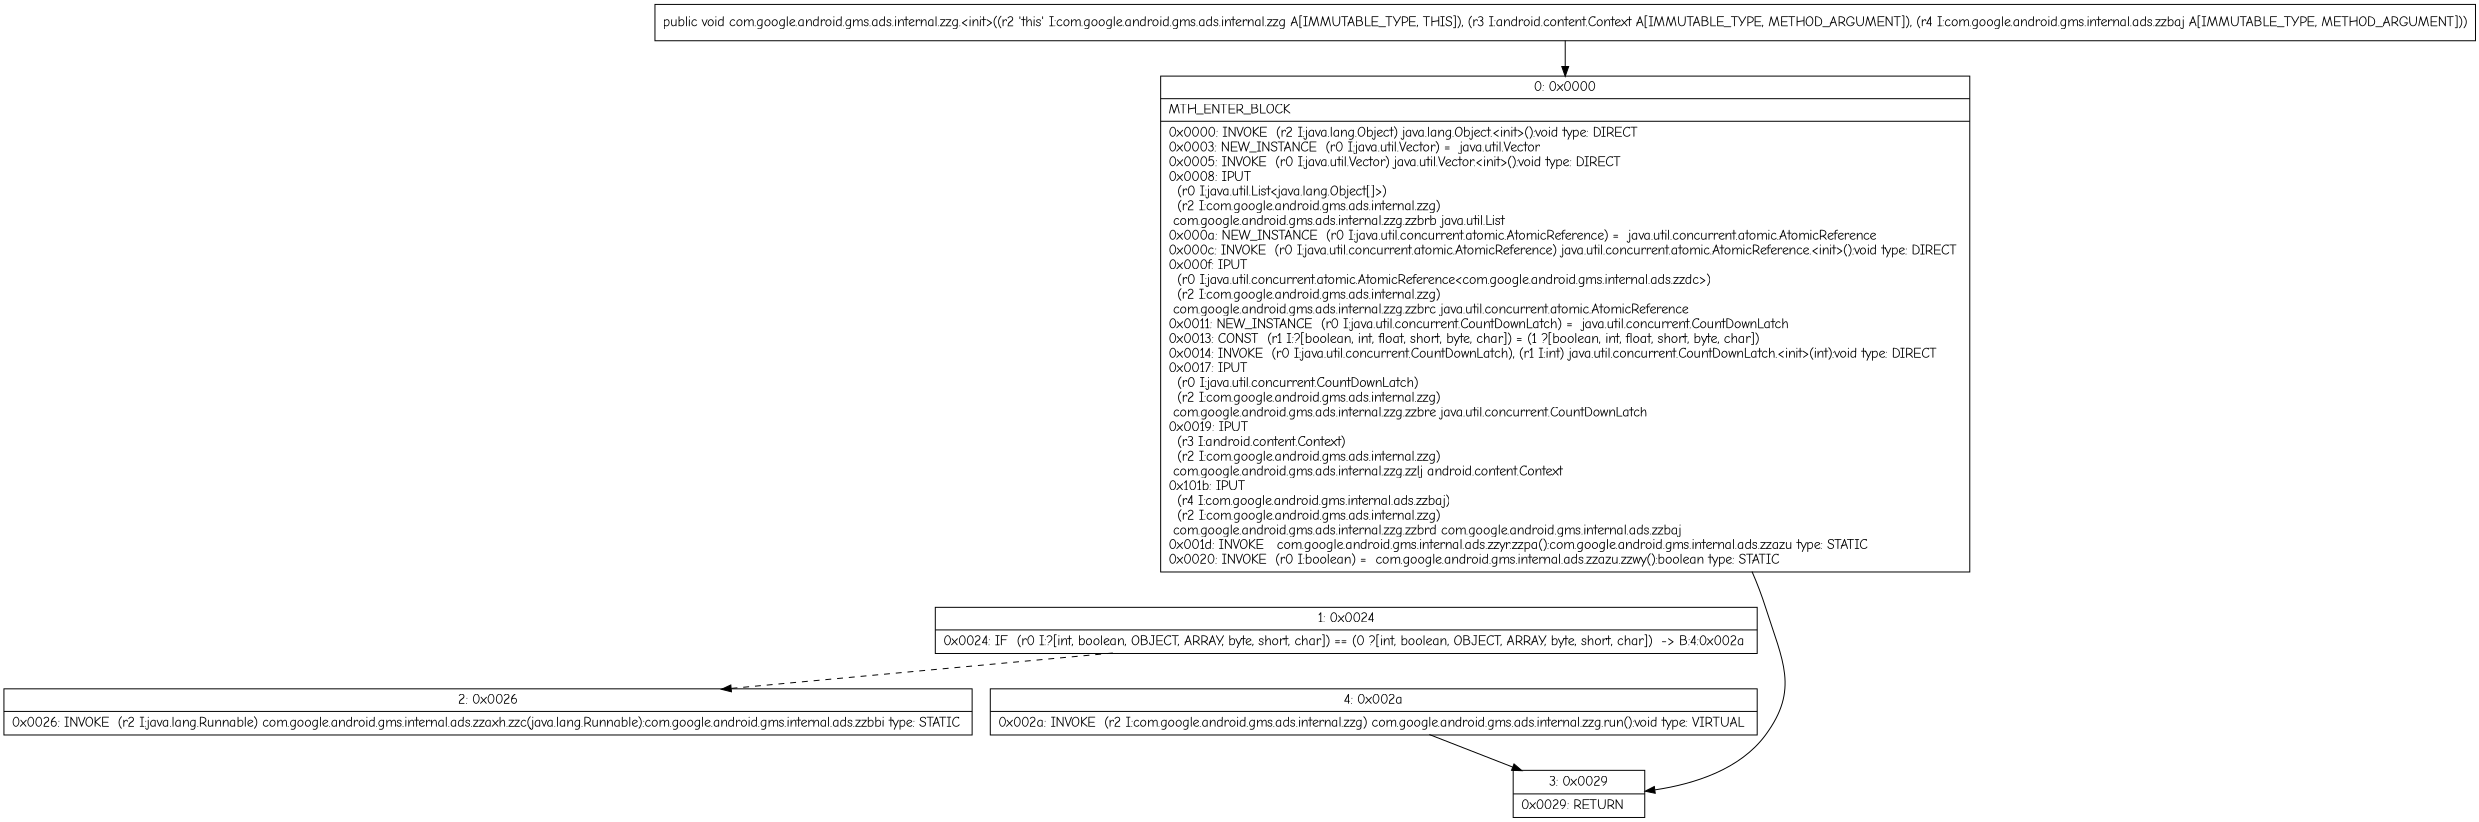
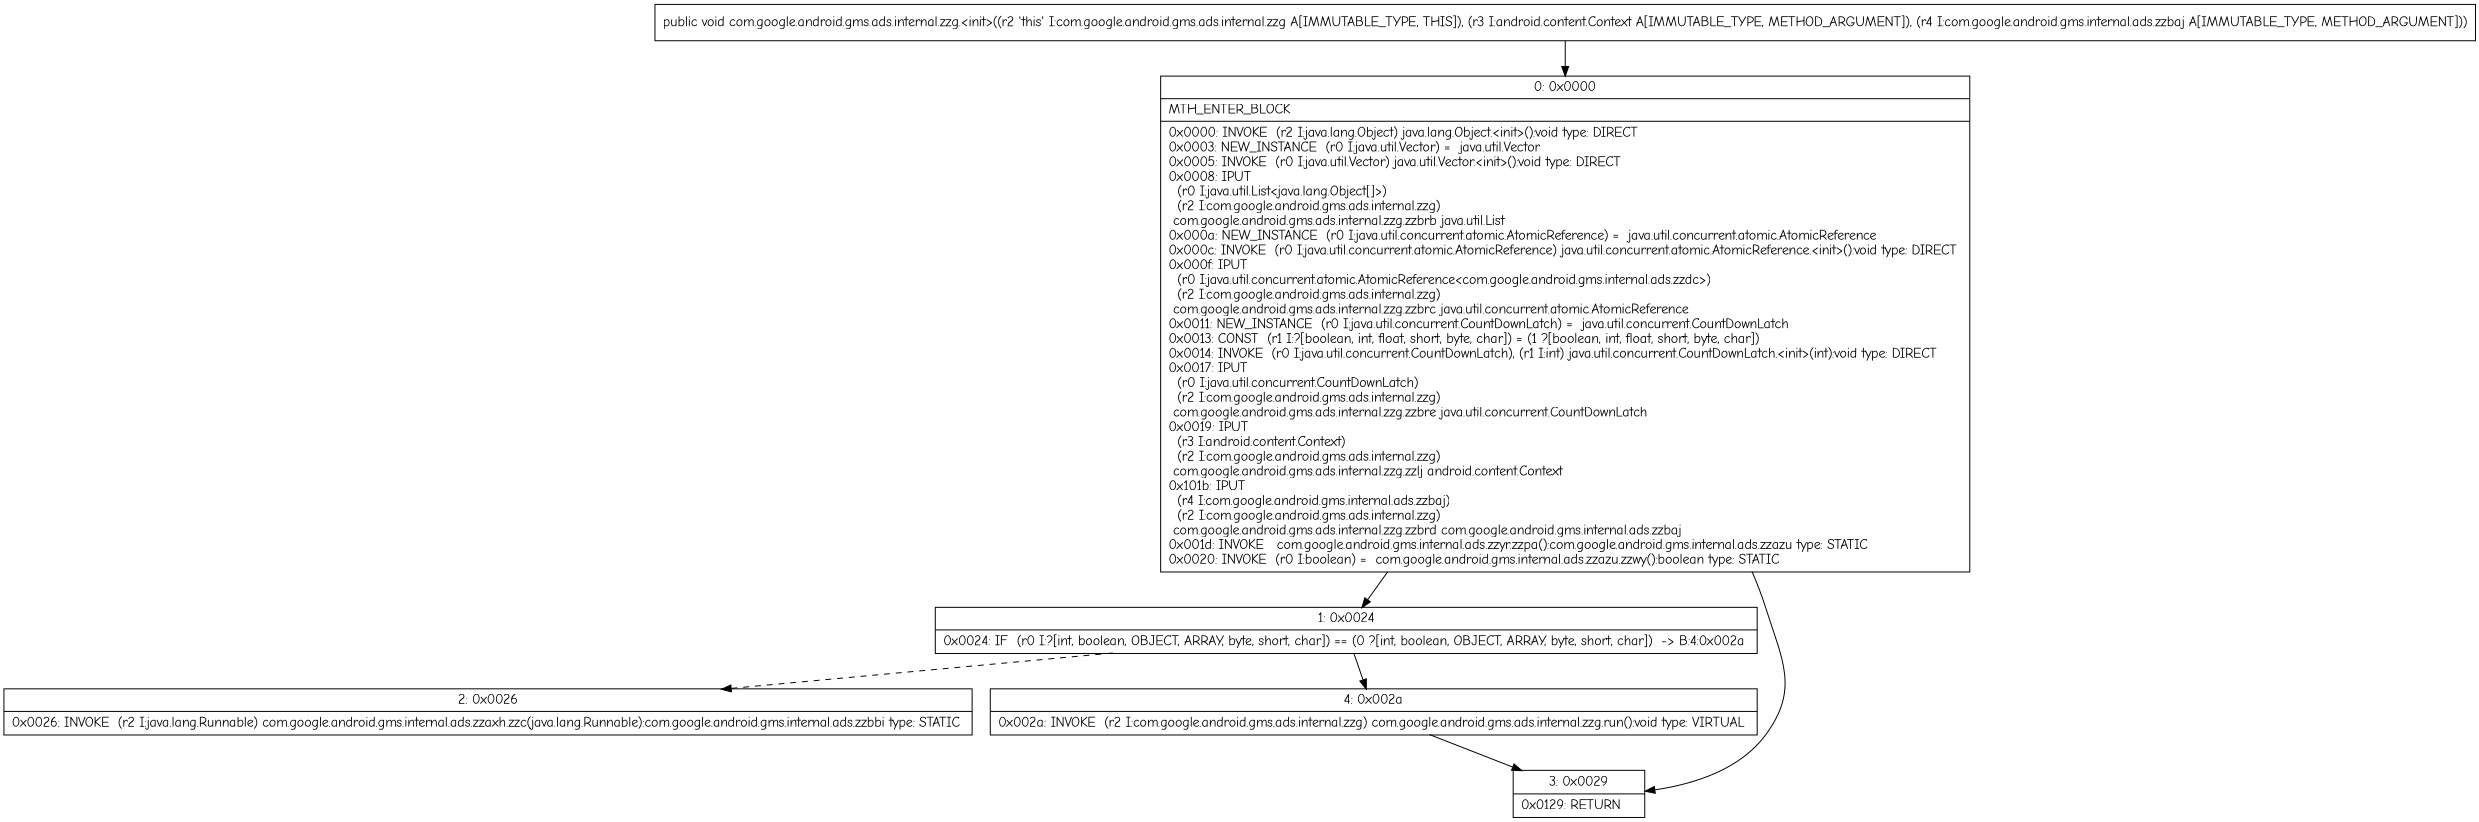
edge "0: 0x0000" -> "1: 0x0024": added
edge "1: 0x0024" -> "4: 0x002a": added
node "3: 0x0029": text "0x0029: RETURN" -> "0x0129: RETURN"
